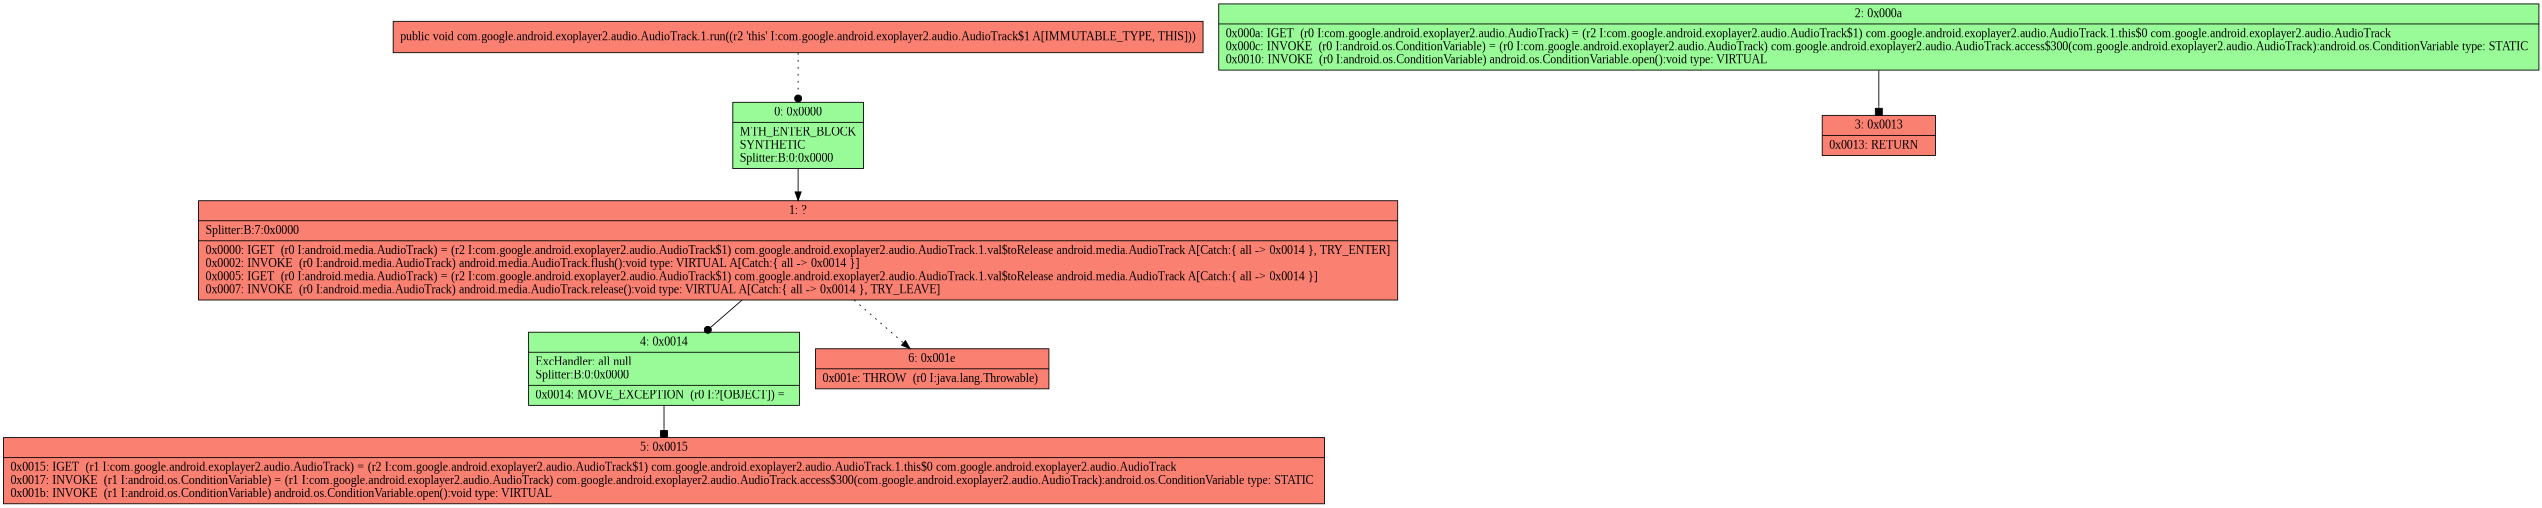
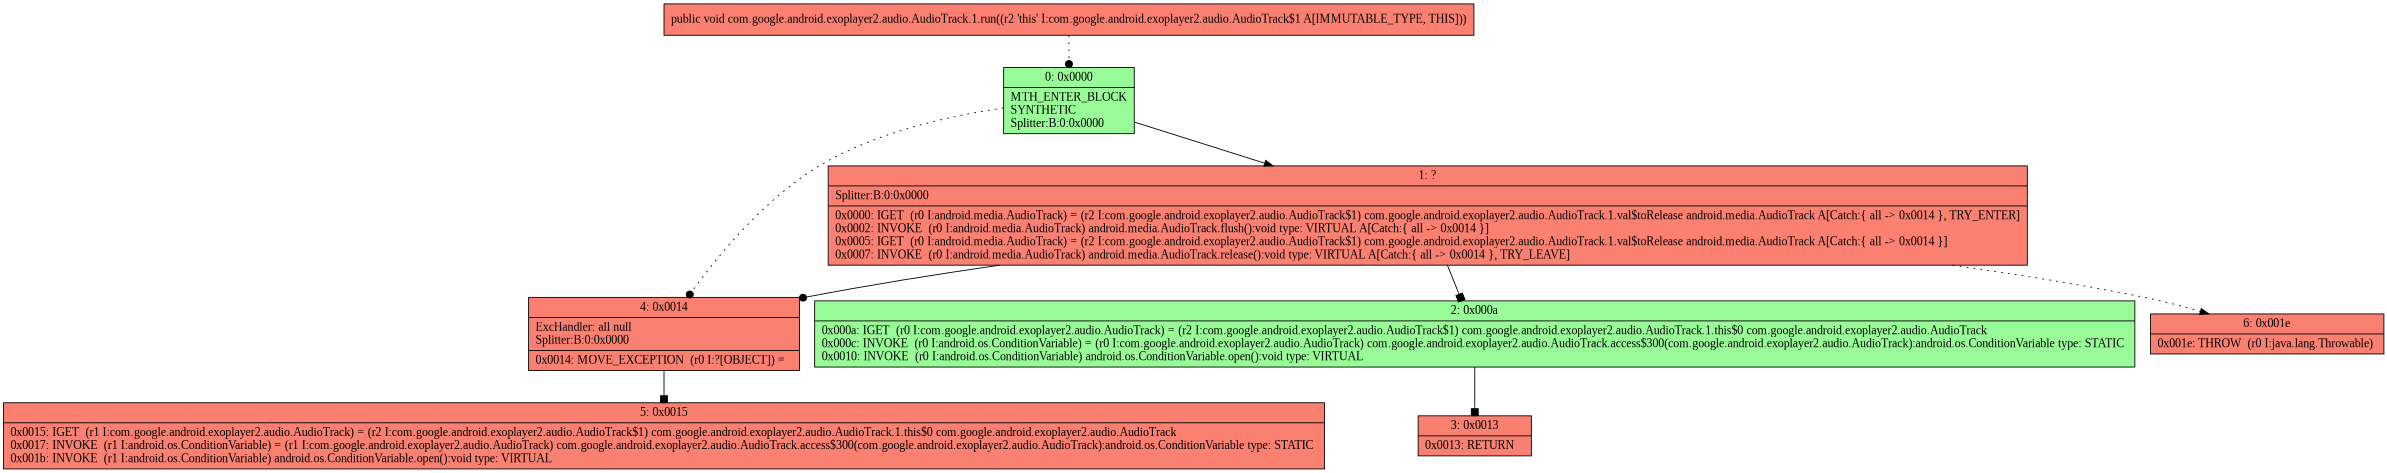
edge "0: 0x0000" -> "4: 0x0014": added
node "1: ?": text "Splitter:B:7:0x0000" -> "Splitter:B:0:0x0000"
edge "1: ?" -> "2: 0x000a": added
node "4: 0x0014": fillcolor palegreen -> salmon
